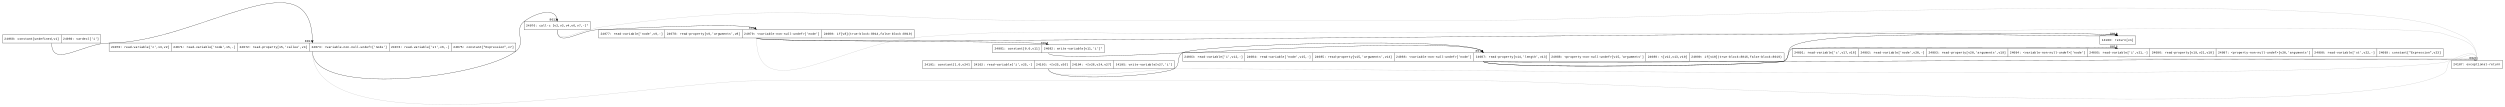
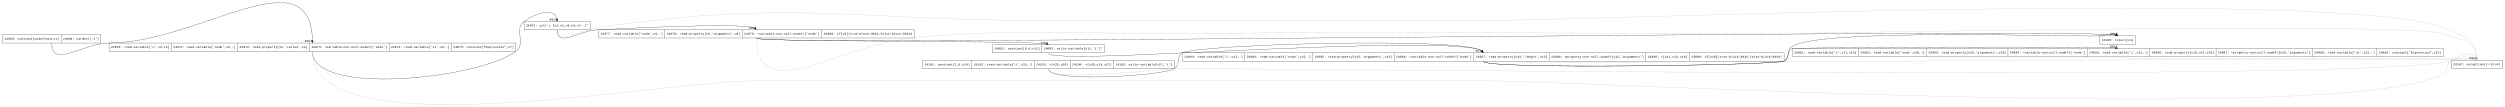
edge "24083: read-variable['i',v12,-]" -> "24107: exceptional-return": color black -> gray
